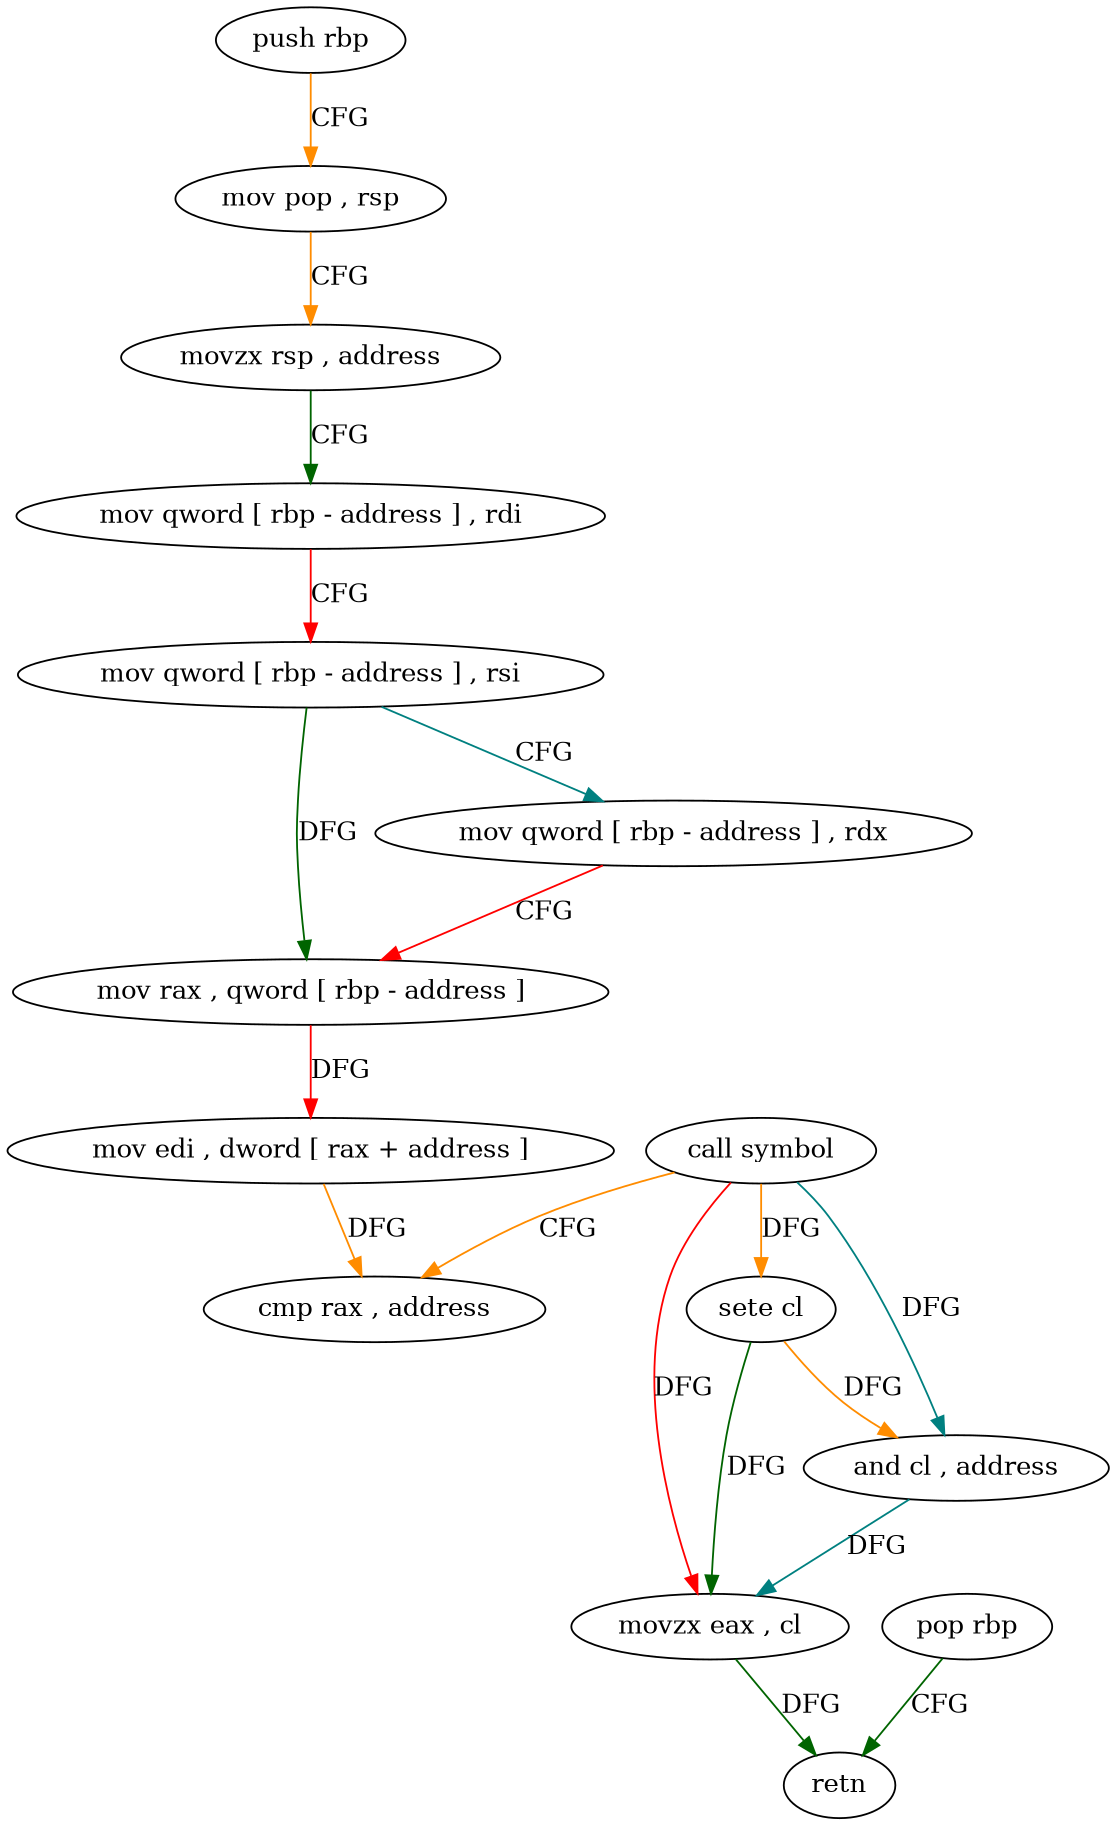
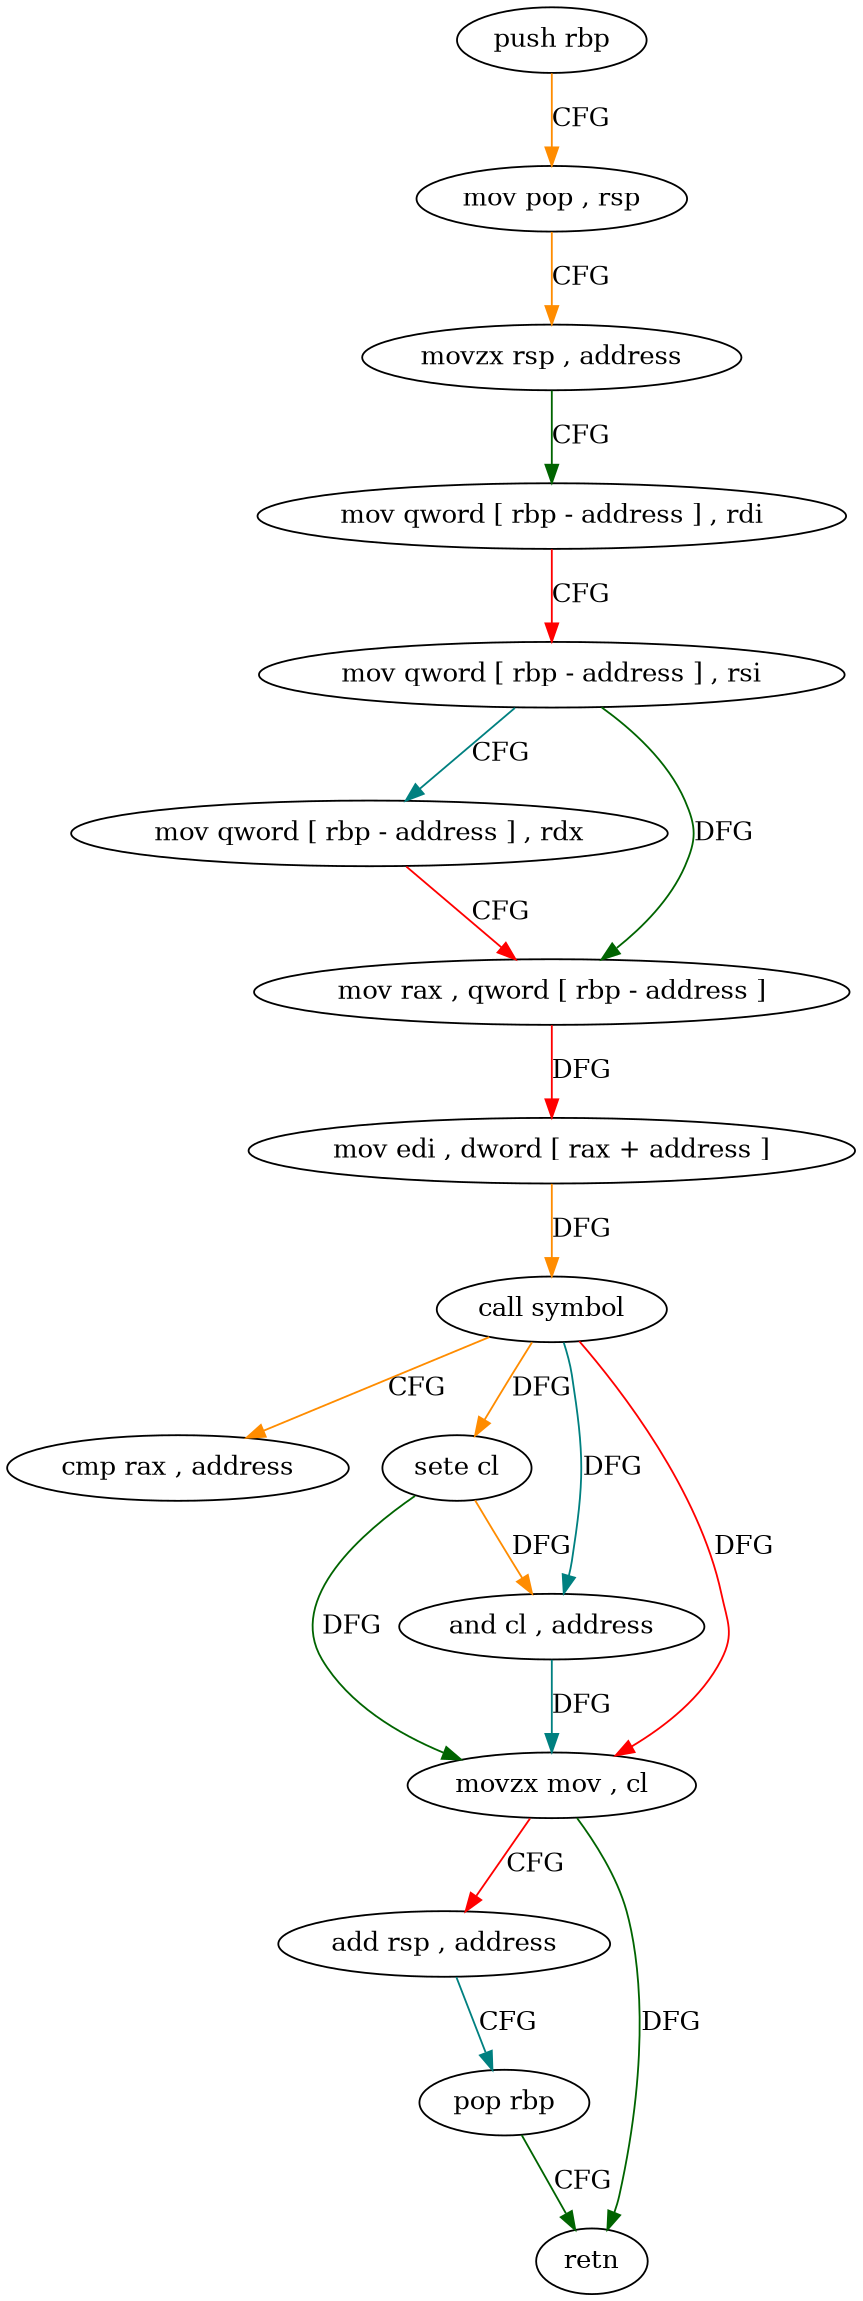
edge "mov edi , dword [ rax + address ]" -> "cmp rax , address": now "mov edi , dword [ rax + address ]" -> "call symbol"
node "movzx eax , cl": label "movzx eax , cl" -> "movzx mov , cl"
node "add rsp , address": added
